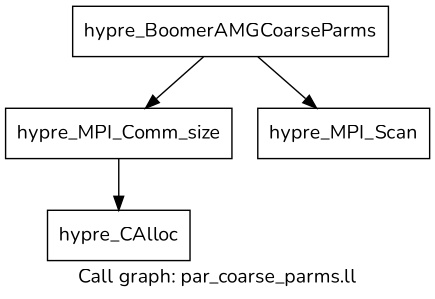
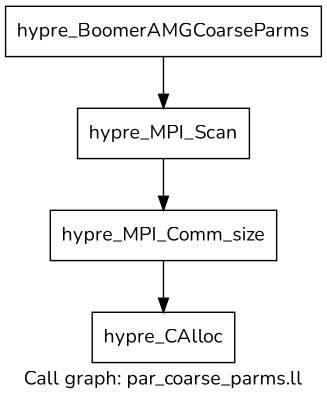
edge "hypre_BoomerAMGCoarseParms" -> "hypre_MPI_Comm_size": now "hypre_MPI_Scan" -> "hypre_MPI_Comm_size"
